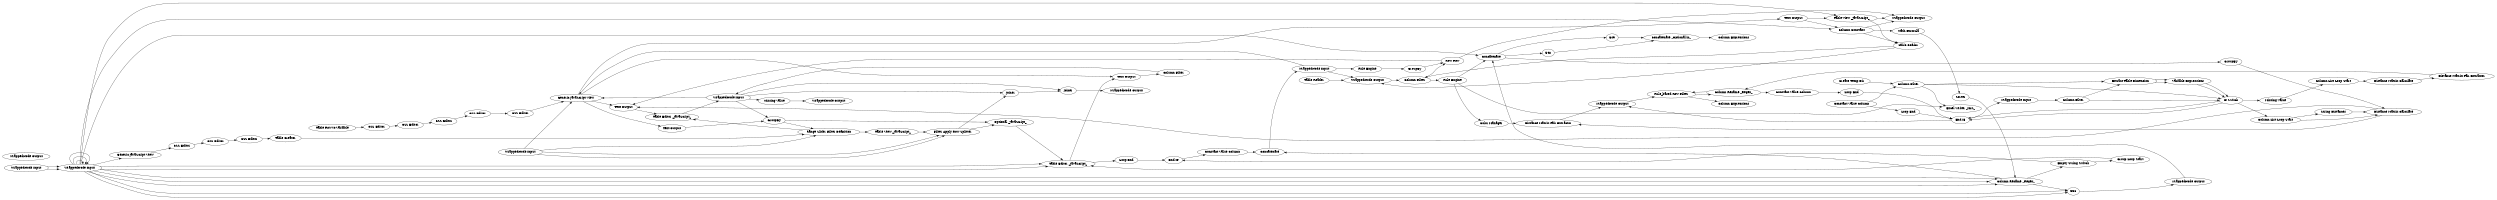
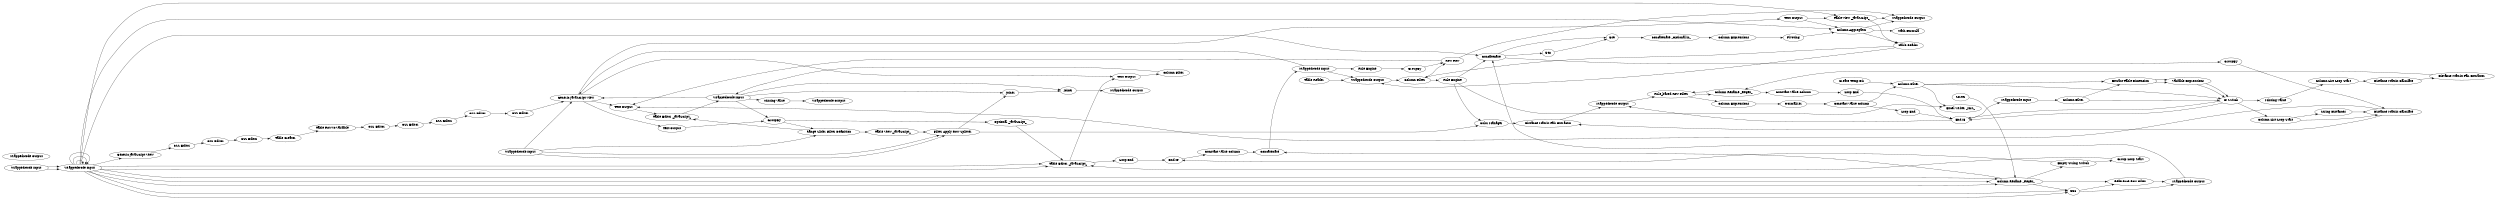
node "Column Constant": label "Column Constant" -> "Column Aggregator"
node "Pivoting": added
edge "548" -> "Concatenate _Optional in_": now "548" -> "549"
edge "Math Formula" -> "Sorter": removed
node "Normalizer": added
edge "Filter Apply Row Splitter" -> "Optional _JavaScript_": now "Filter Apply Row Splitter" -> "Color Manager"
edge "Table Creator" -> "Range Slider Filter Definition": now "Table Creator" -> "Table Row to Variable"
node "Reference Row Filter": added
